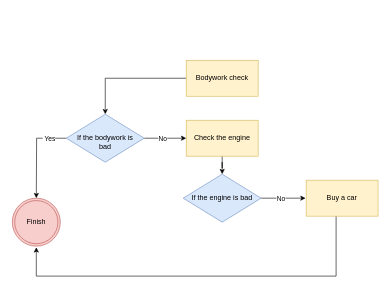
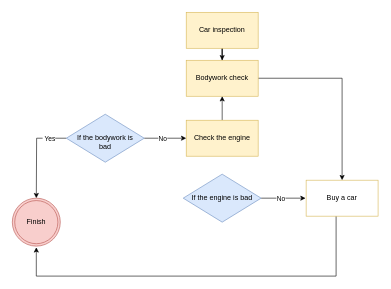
node "Car inspection": added
edge "Car inspection" -> "Bodywork check": added
edge "Bodywork check" -> "If the bodywork is bad": now "Bodywork check" -> "Buy a car"
edge "Check the engine" -> "If the engine is bad": now "Check the engine" -> "Bodywork check"
node "Buy a car": fillcolor #fff2cc -> #ffffff
